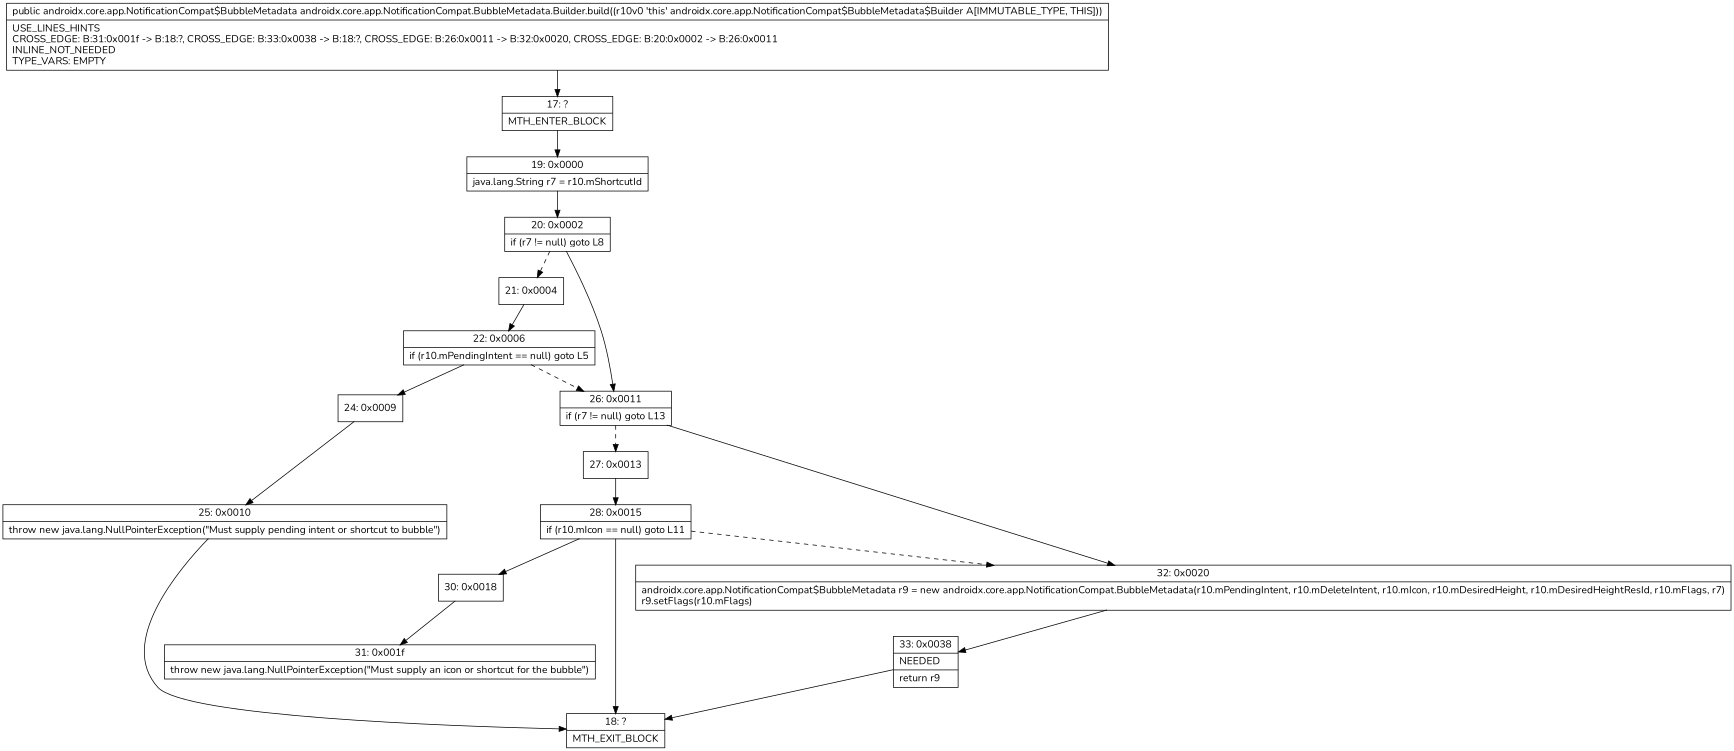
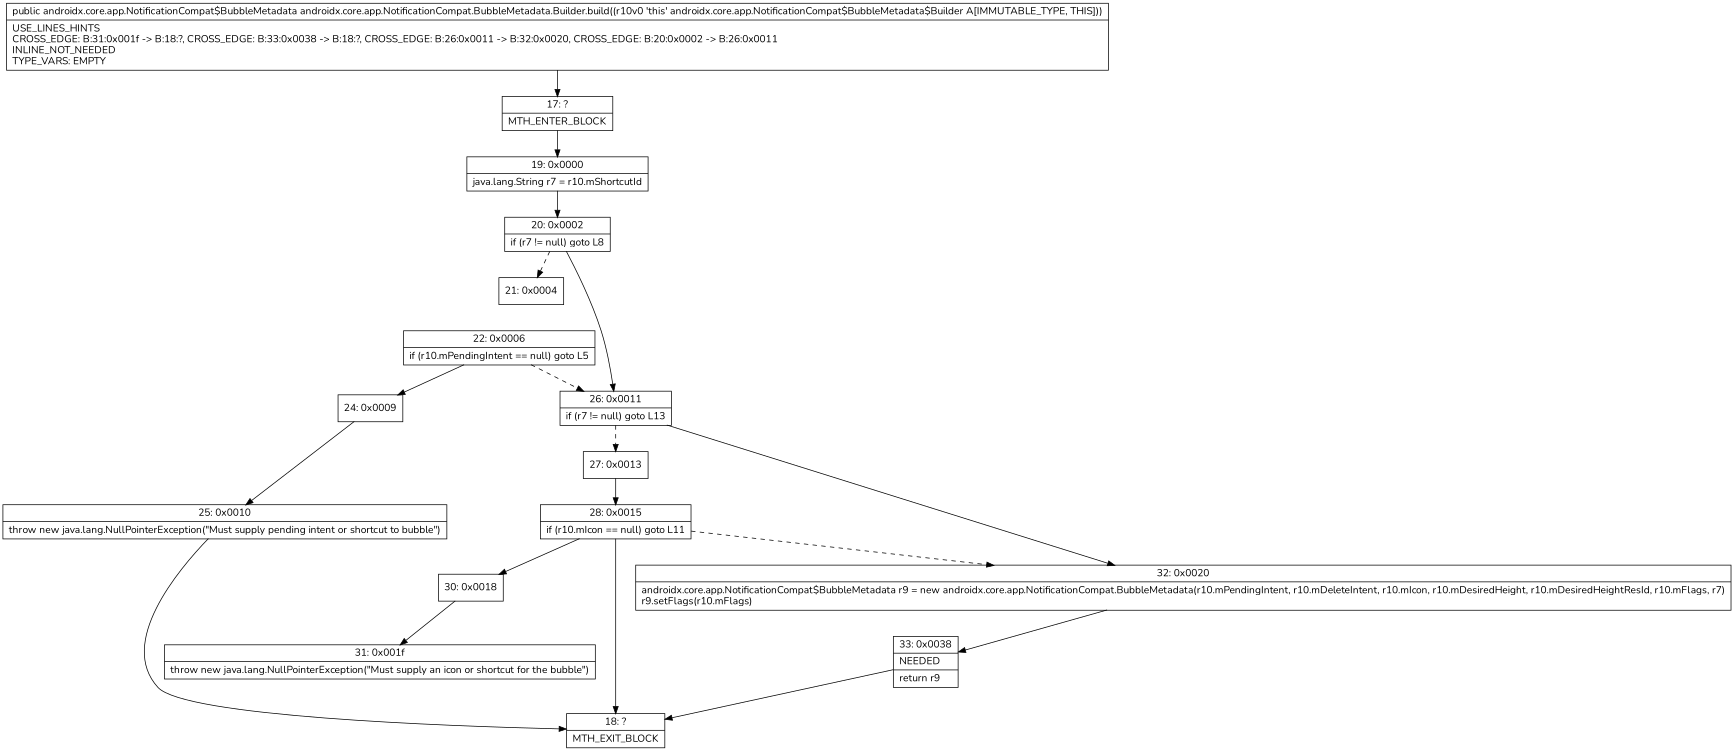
edge "21: 0x0004" -> "22: 0x0006": removed
